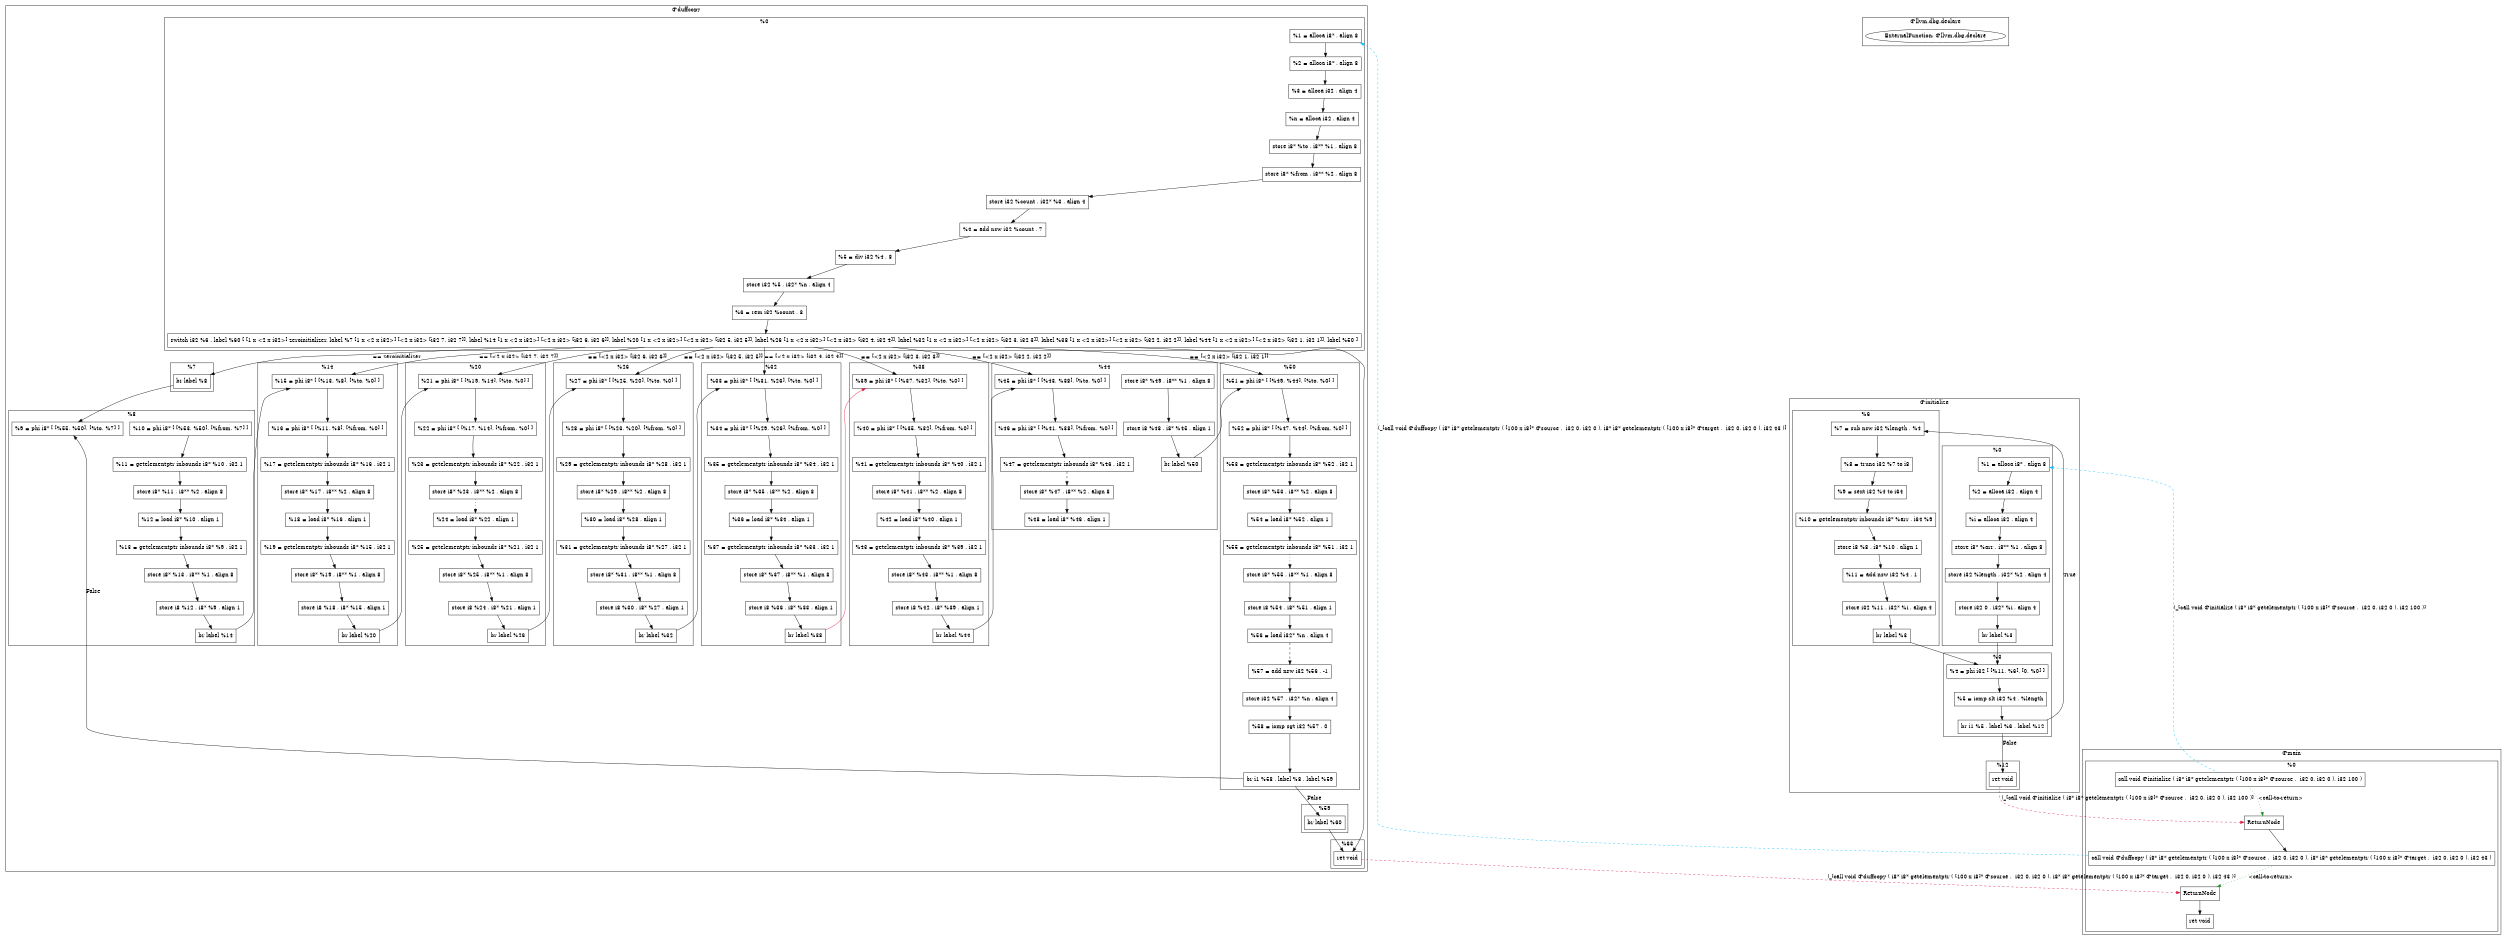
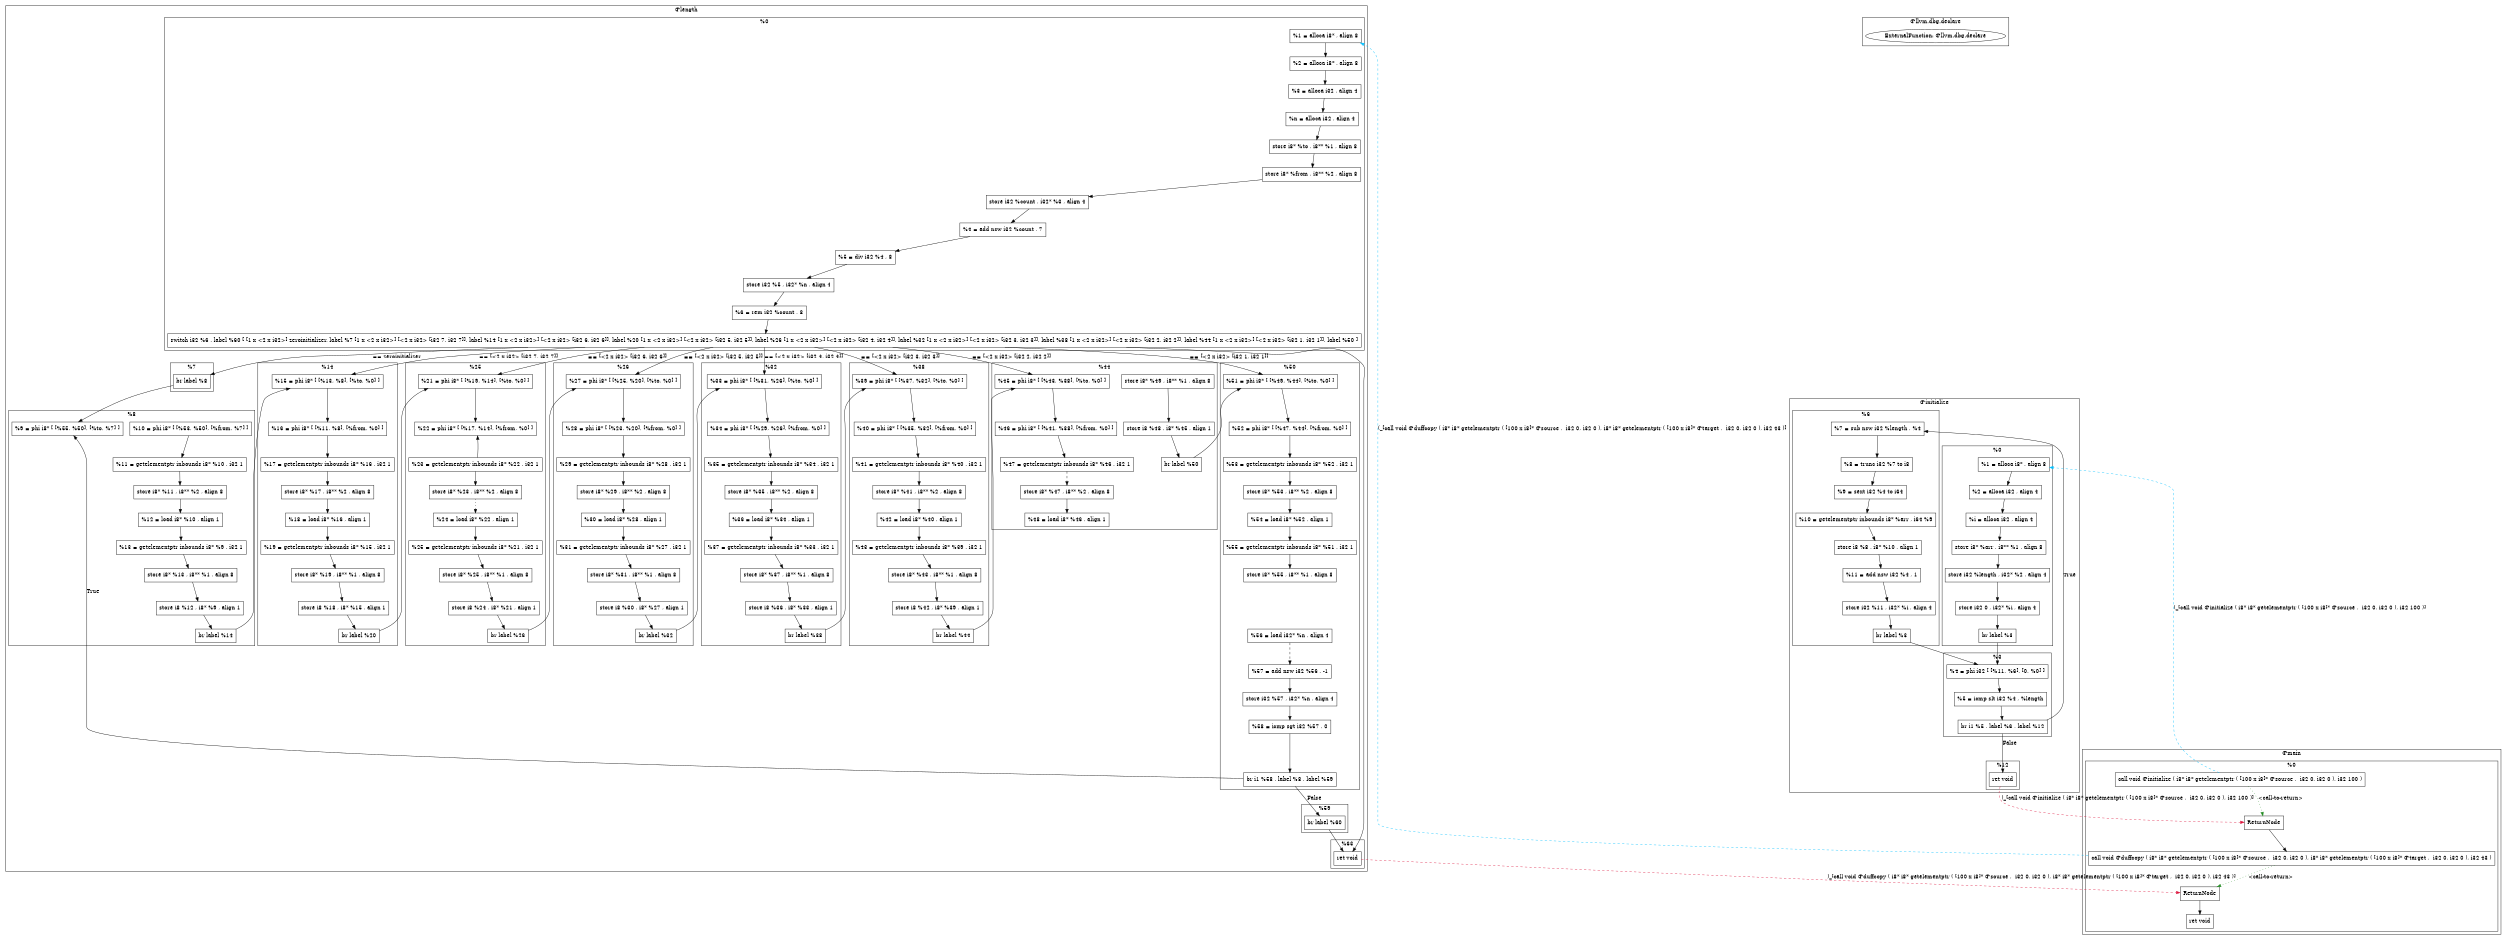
cluster "@duffcopy": label "@duffcopy" -> "@length"
cluster "%20": label "%20" -> "%25"
edge "%22 = phi i8* [ [%17, %14], [%from, %0] ]" -> "%23 = getelementptr inbounds i8* %22 , i32 1": reversed
edge "br label %38" -> "%39 = phi i8* [ [%37, %32], [%to, %0] ]": color crimson -> black
edge "%55 = getelementptr inbounds i8* %51 , i32 1" -> "store i8* %55 , i8** %1 , align 8": style dotted -> solid
edge "br i1 %58 , label %8 , label %59" -> "%9 = phi i8* [ [%55, %50], [%to, %7] ]": label "False" -> "True"
node "store i8 %54 , i8* %51 , align 1": removed
